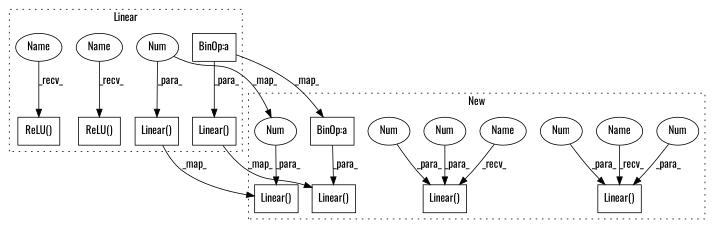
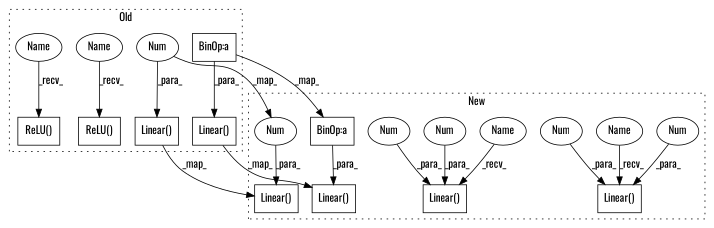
cluster "Linear": label "Linear" -> "Old"
